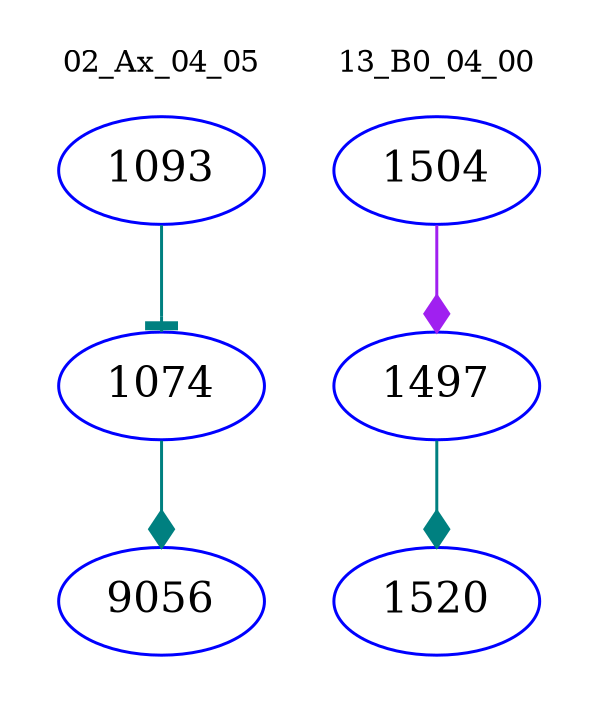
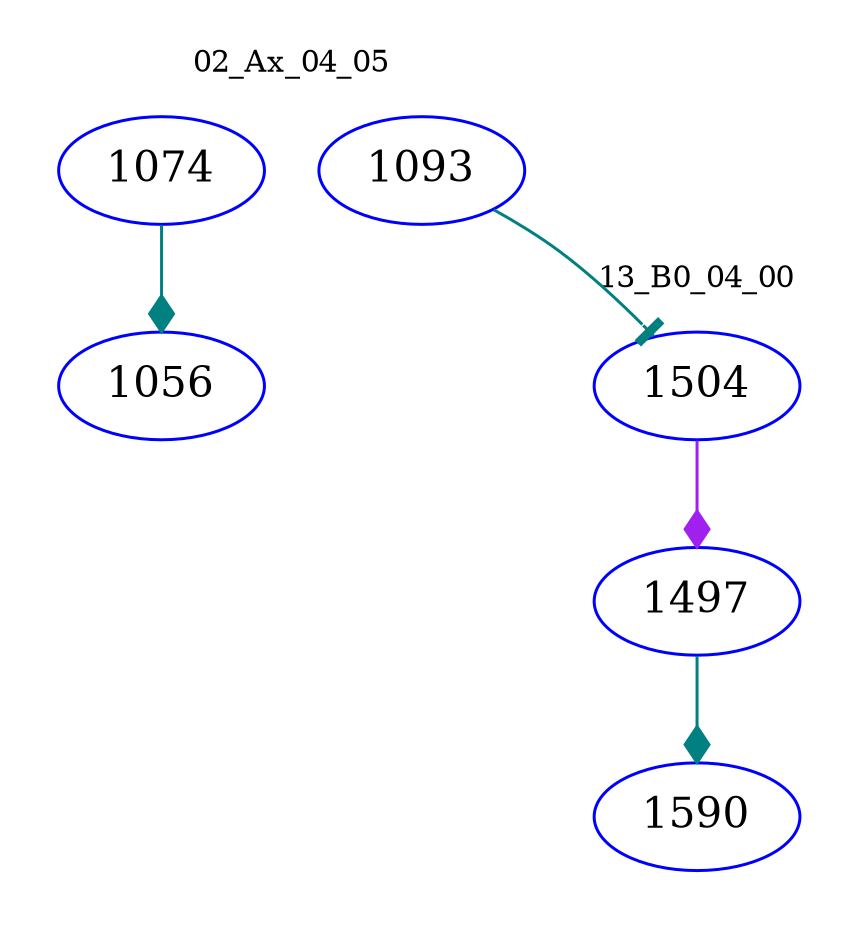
edge "1093" -> "1074": now "1093" -> "1504"
node "9056": label "9056" -> "1056"
node "1520": label "1520" -> "1590"
